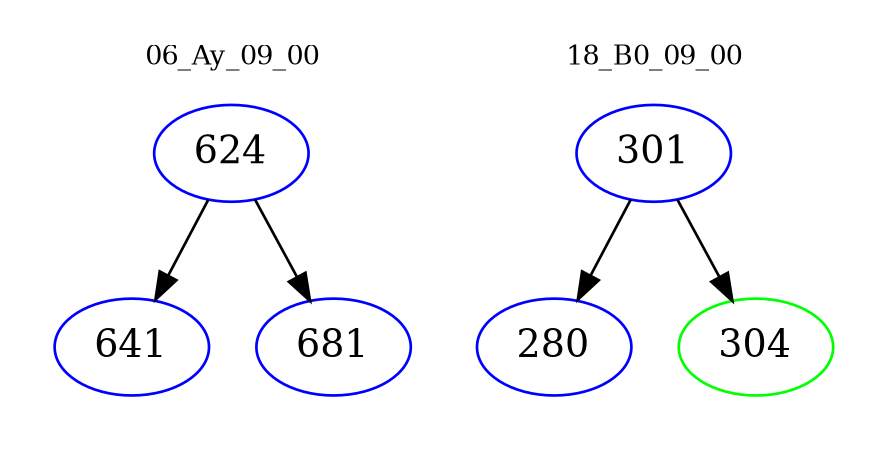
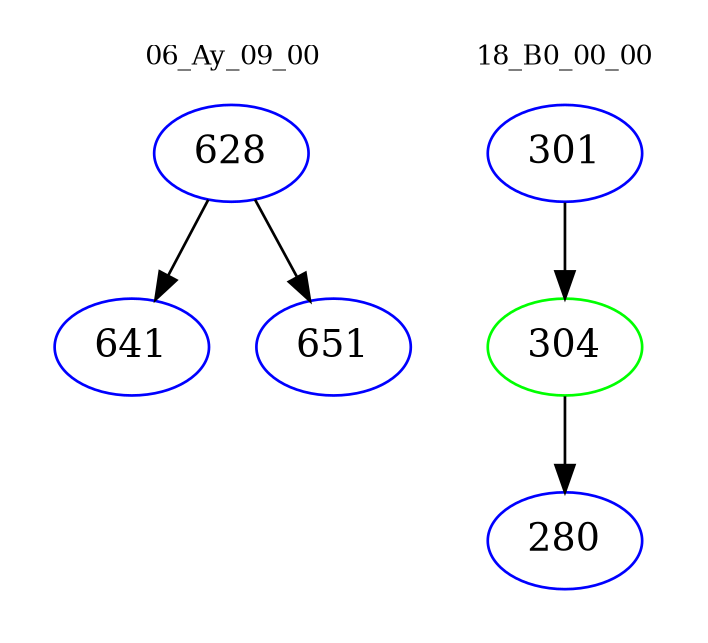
cluster "18_B0_09_00": label "18_B0_09_00" -> "18_B0_00_00"
node "624": label "624" -> "628"
edge "301" -> "280": now "304" -> "280"
node "681": label "681" -> "651"
